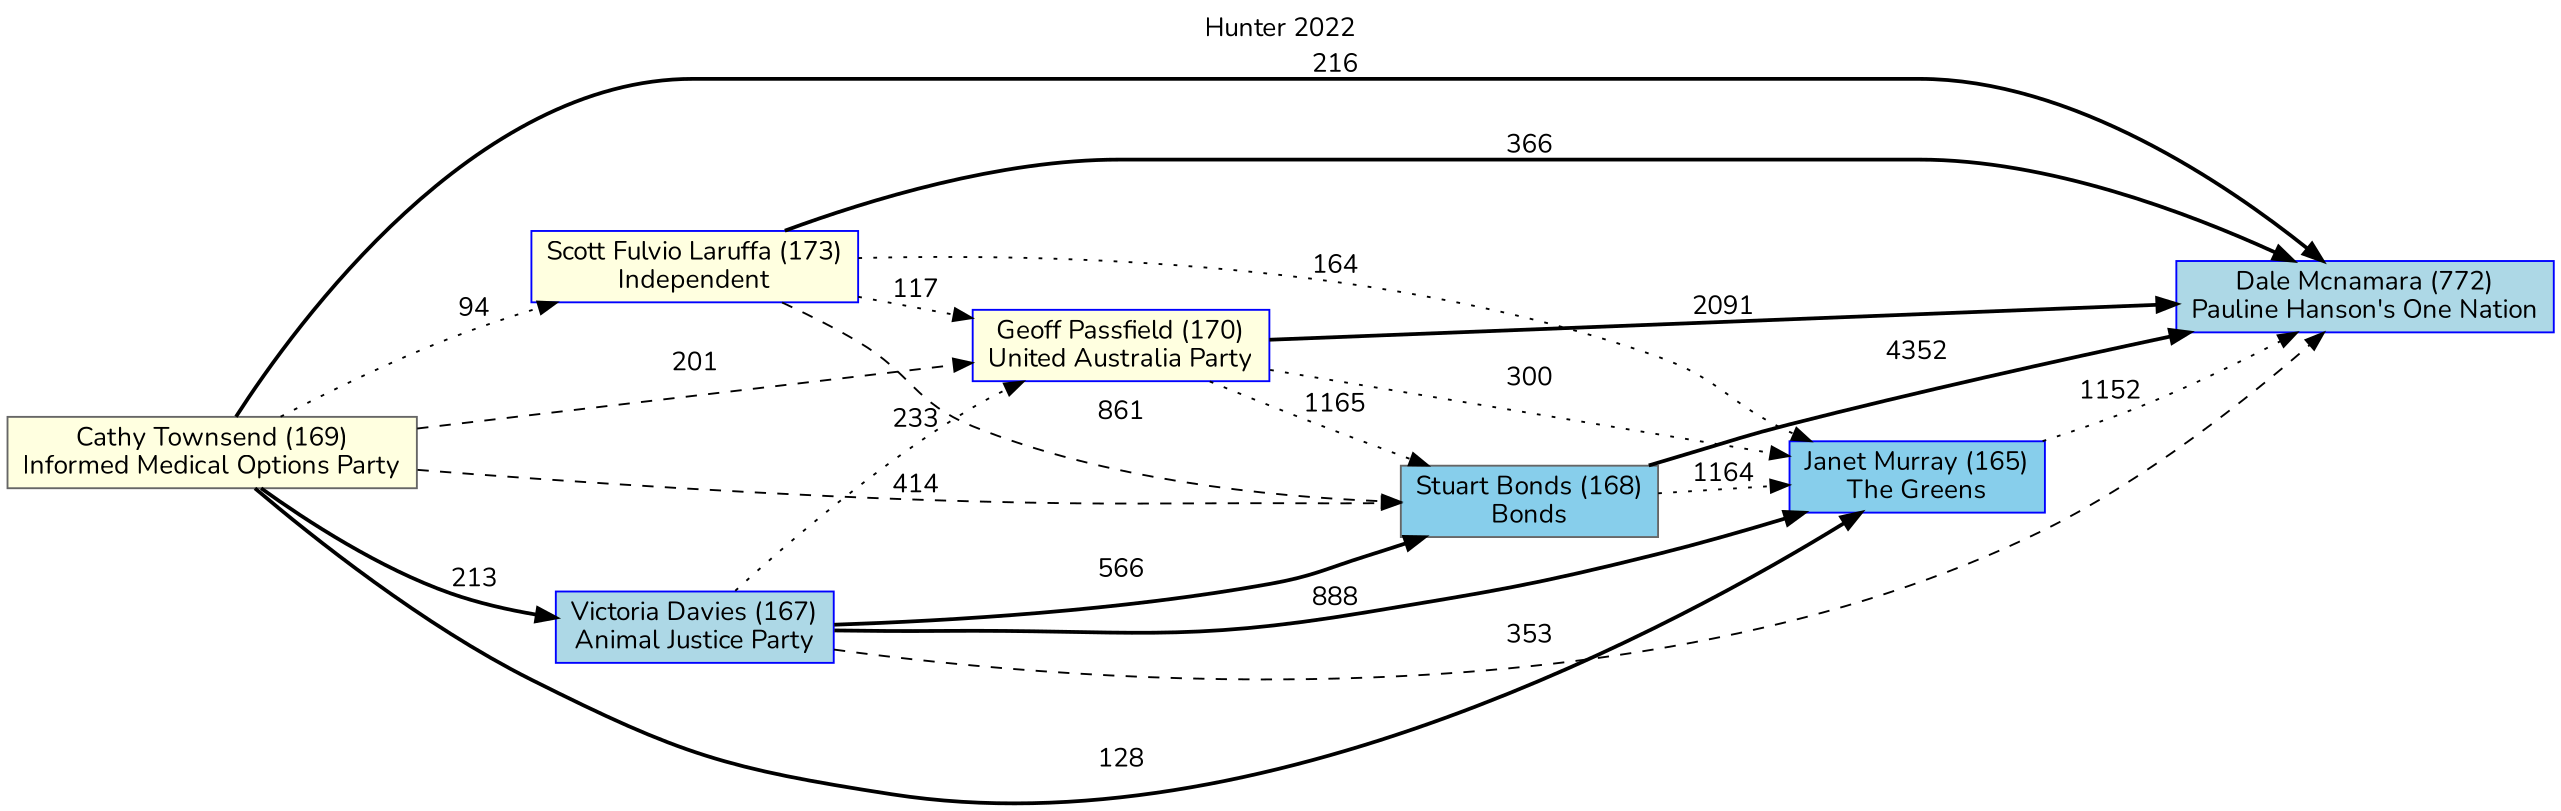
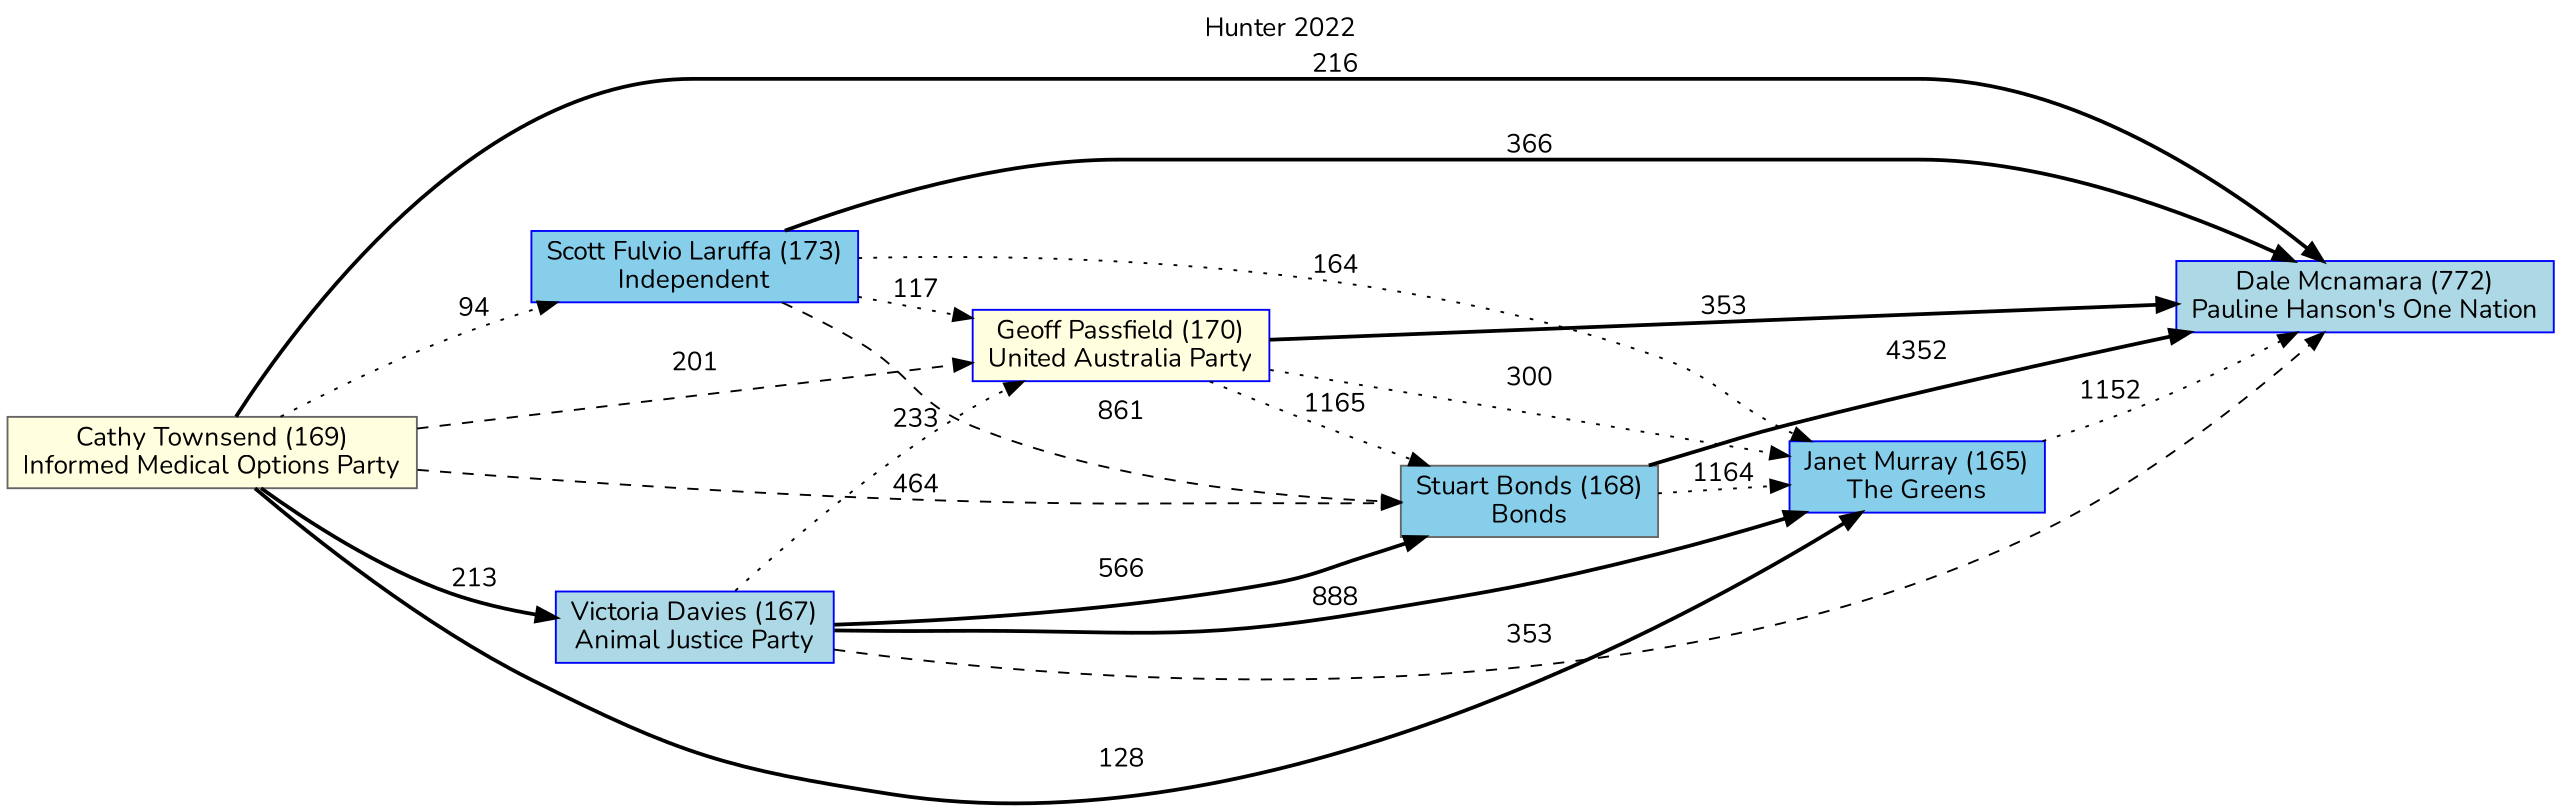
node "Scott Fulvio Laruffa (173) Independent": fillcolor lightyellow -> skyblue
edge "Geoff Passfield (170) United Australia Party" -> "Dale Mcnamara (772) Pauline Hanson's One Nation": label "2091" -> "353"
edge "Cathy Townsend (169) Informed Medical Options Party" -> "Stuart Bonds (168) Bonds": label "414" -> "464"
